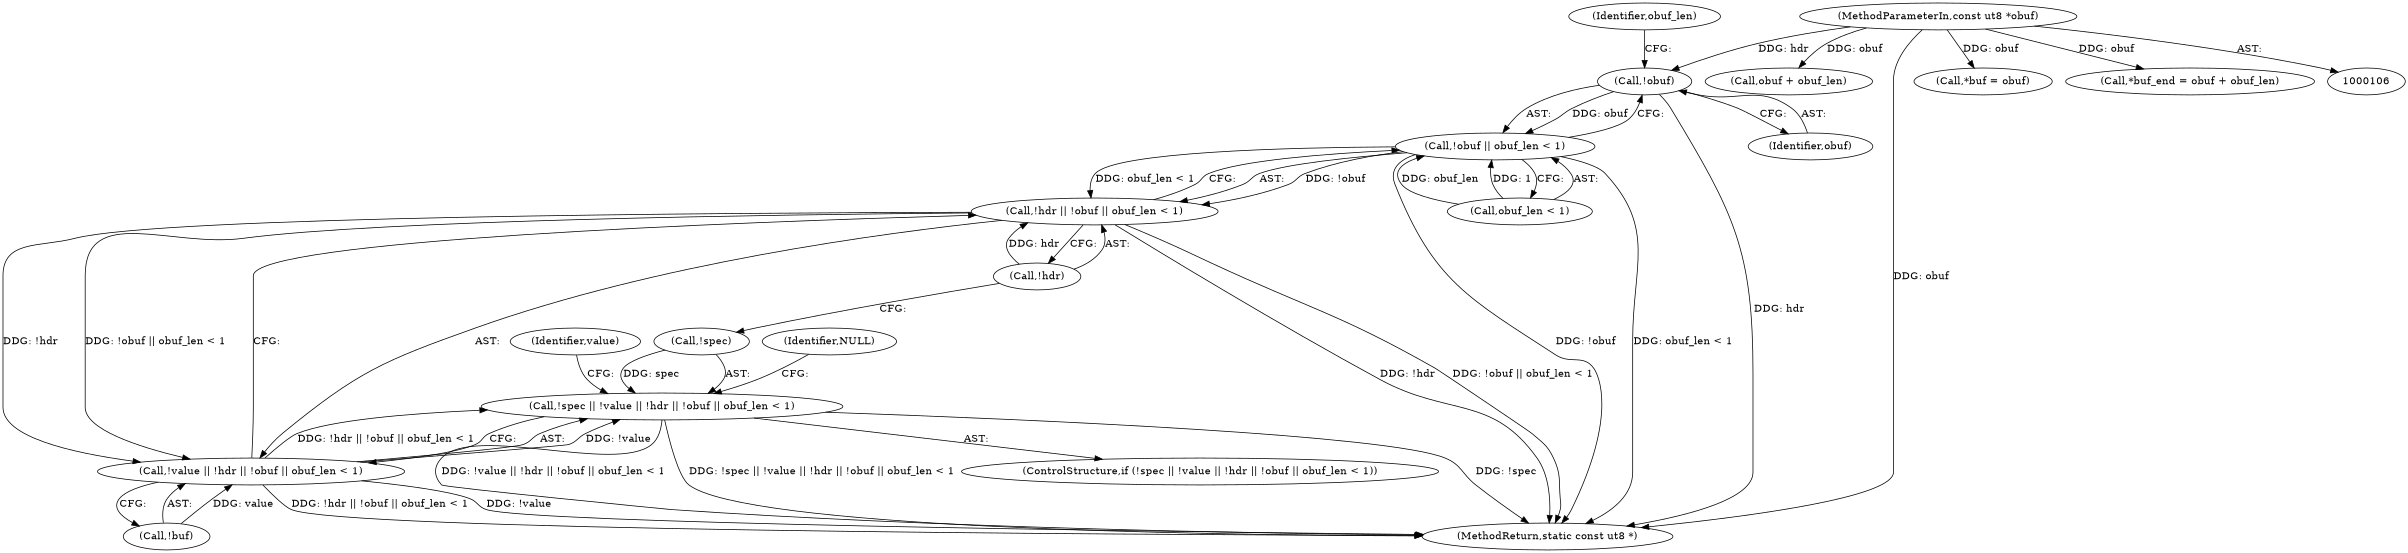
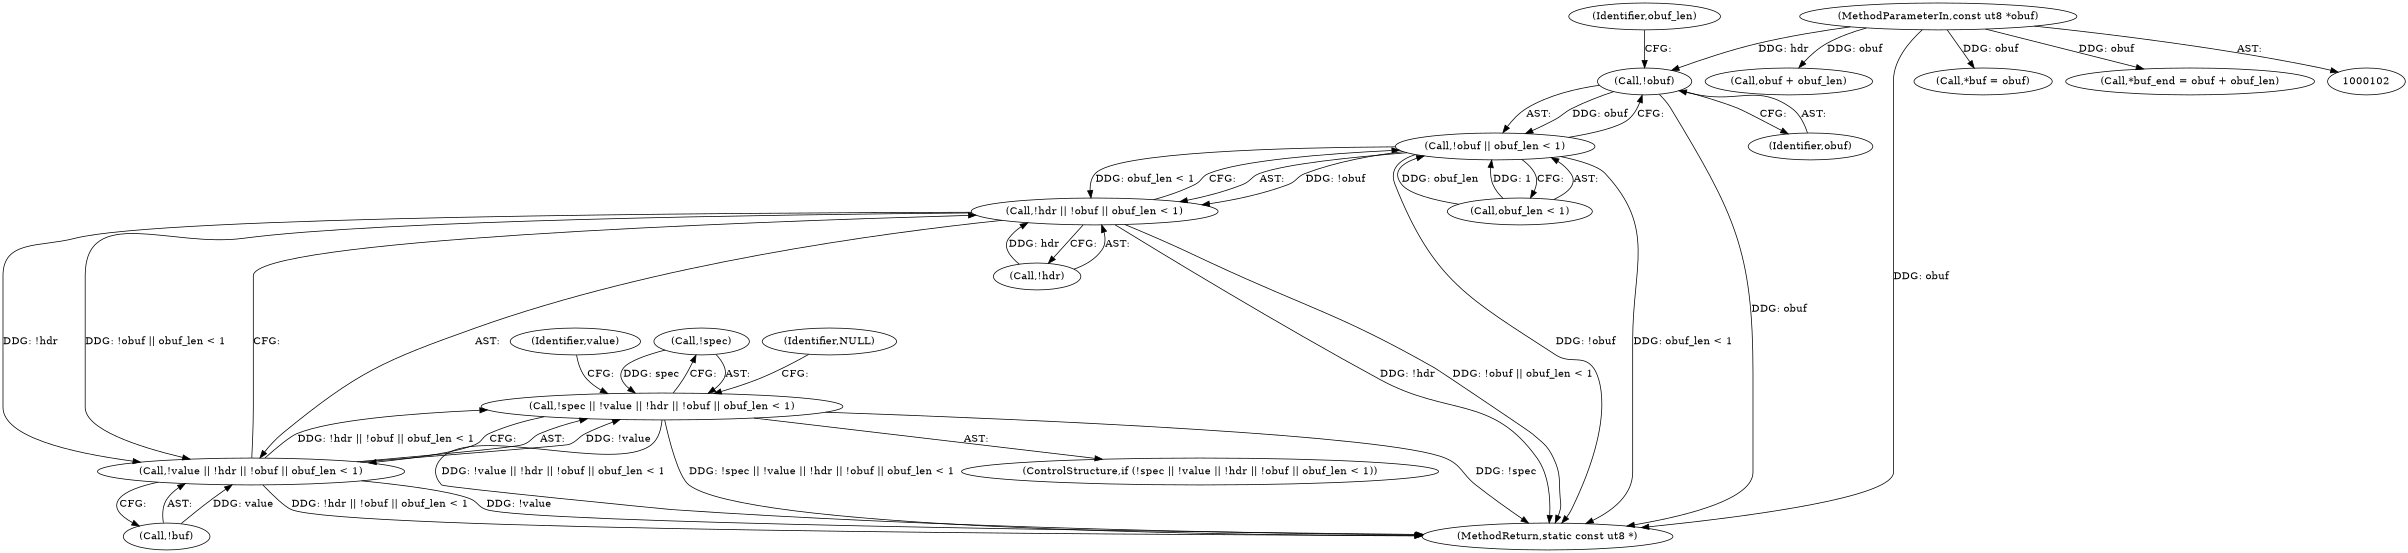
node "1000106": label "1000106" -> "1000102"
edge "(Call,!hdr)" -> "(Call,!spec)": now "(Call,!spec || !value || !hdr || !obuf || obuf_len < 1)" -> "(Call,!spec)"
edge "(Call,!obuf)" -> "(MethodReturn,static const ut8 *)": label "DDG: hdr" -> "DDG: obuf"
